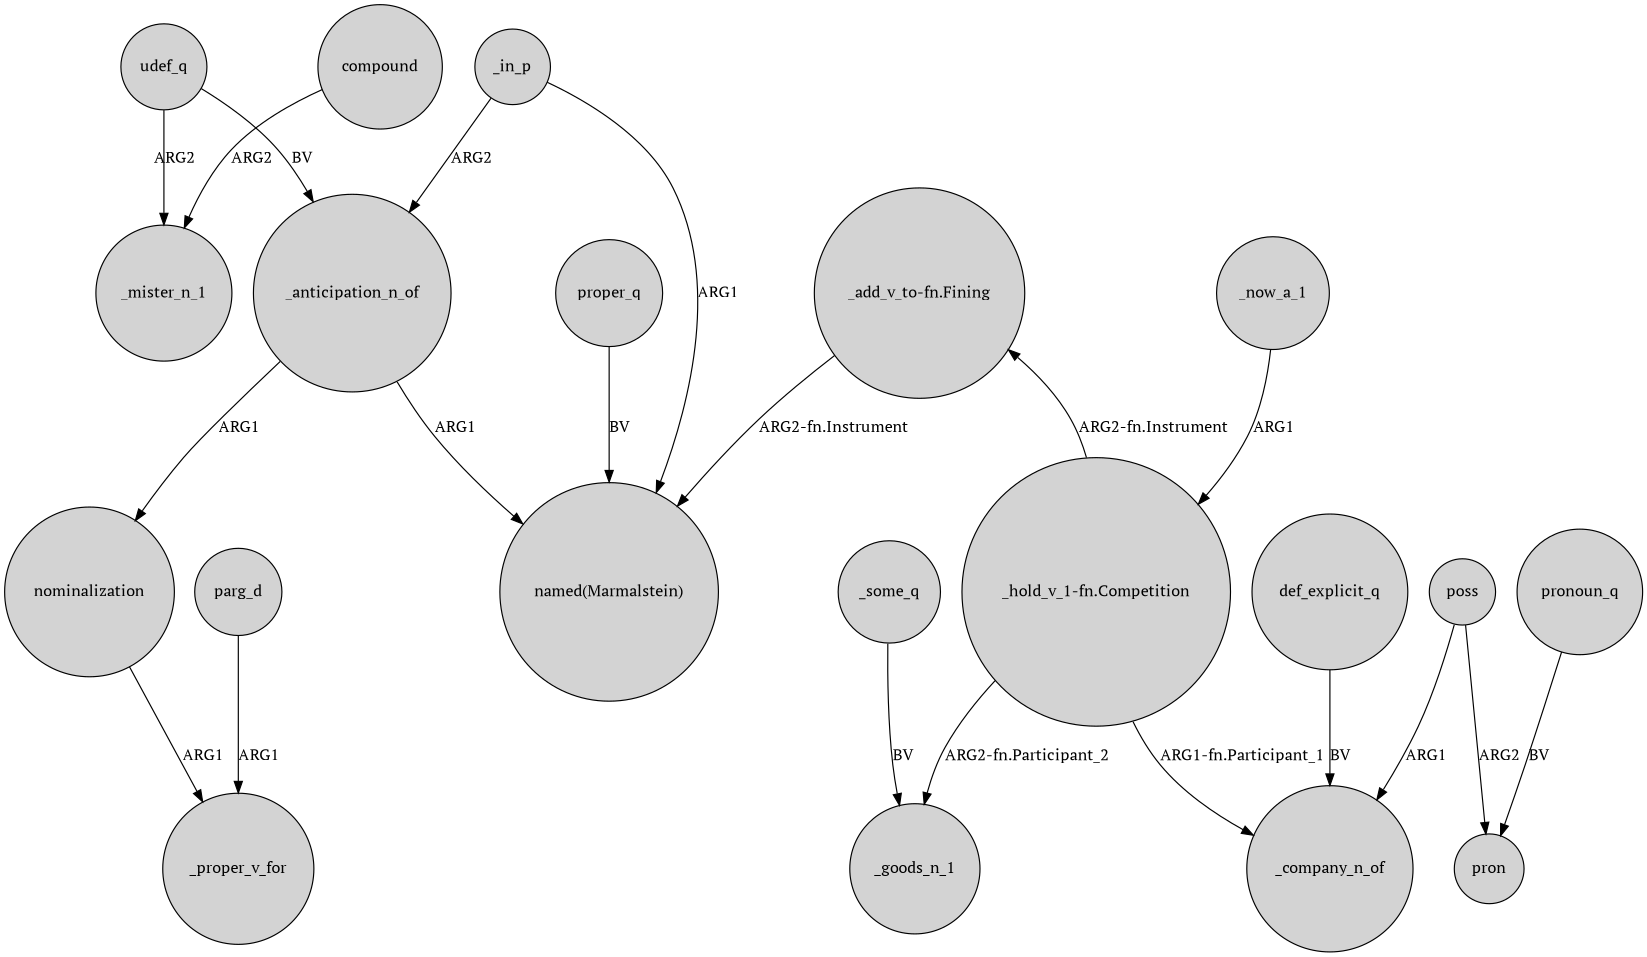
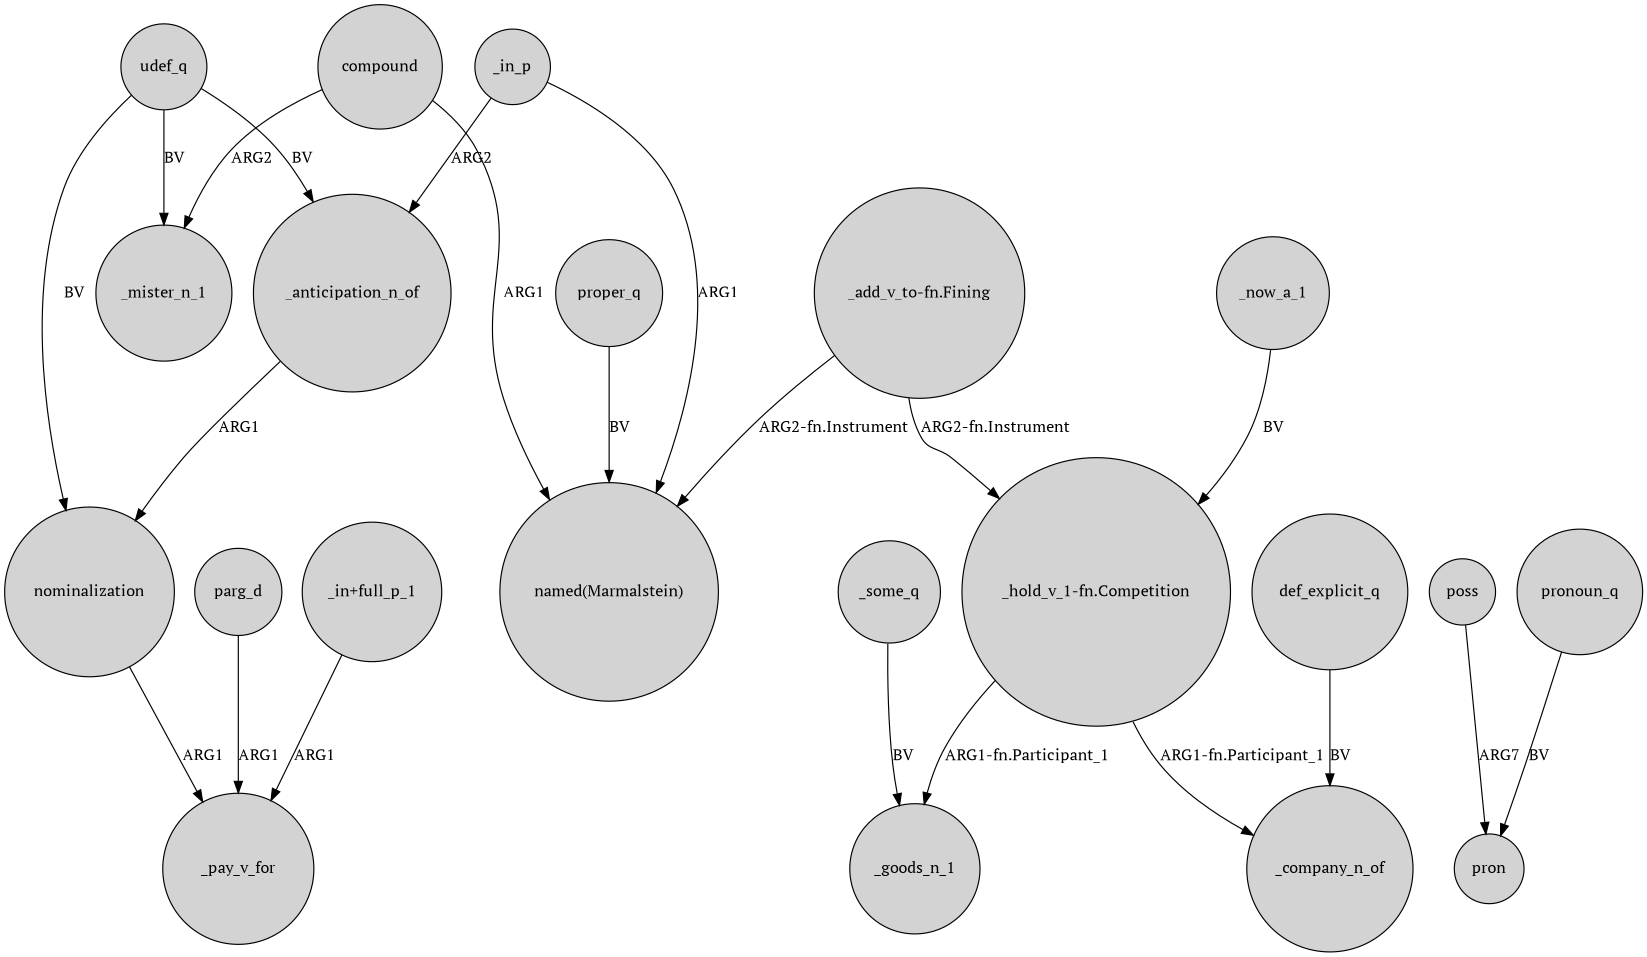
edge "udef_q" -> "_mister_n_1": label "ARG2" -> "BV"
edge "udef_q" -> "nominalization": added, label "BV"
edge "_hold_v_1-fn.Competition" -> "_add_v_to-fn.Fining": reversed
edge "_now_a_1" -> "_hold_v_1-fn.Competition": label "ARG1" -> "BV"
edge "_anticipation_n_of" -> "named(Marmalstein)": now "compound" -> "named(Marmalstein)"
node "_in+full_p_1": added
edge "poss" -> "_company_n_of": removed, label "ARG1"
edge "_hold_v_1-fn.Competition" -> "_goods_n_1": label "ARG2-fn.Participant_2" -> "ARG1-fn.Participant_1"
edge "poss" -> "pron": label "ARG2" -> "ARG7"
node "_proper_v_for": label "_proper_v_for" -> "_pay_v_for"
